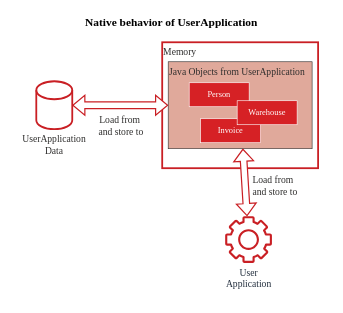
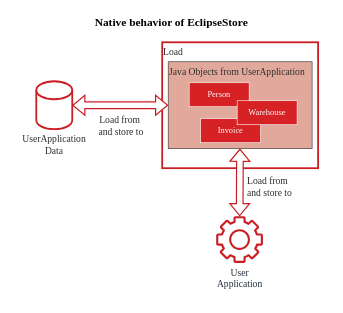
node "Native behavior of UserApplication": label "Native behavior of UserApplication" -> "Native behavior of EclipseStore"
node "Memory": label "Memory" -> "Load"
node "UserApplication": moved (249, 240) -> (240, 240)
